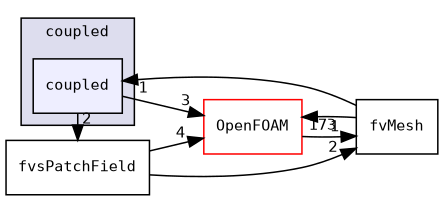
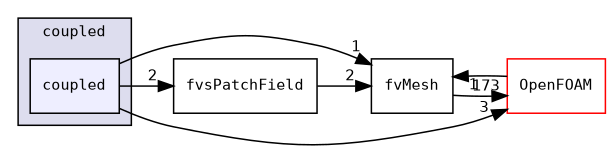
edge "fvMesh" -> "coupled": reversed
edge "fvsPatchField" -> "OpenFOAM": removed
